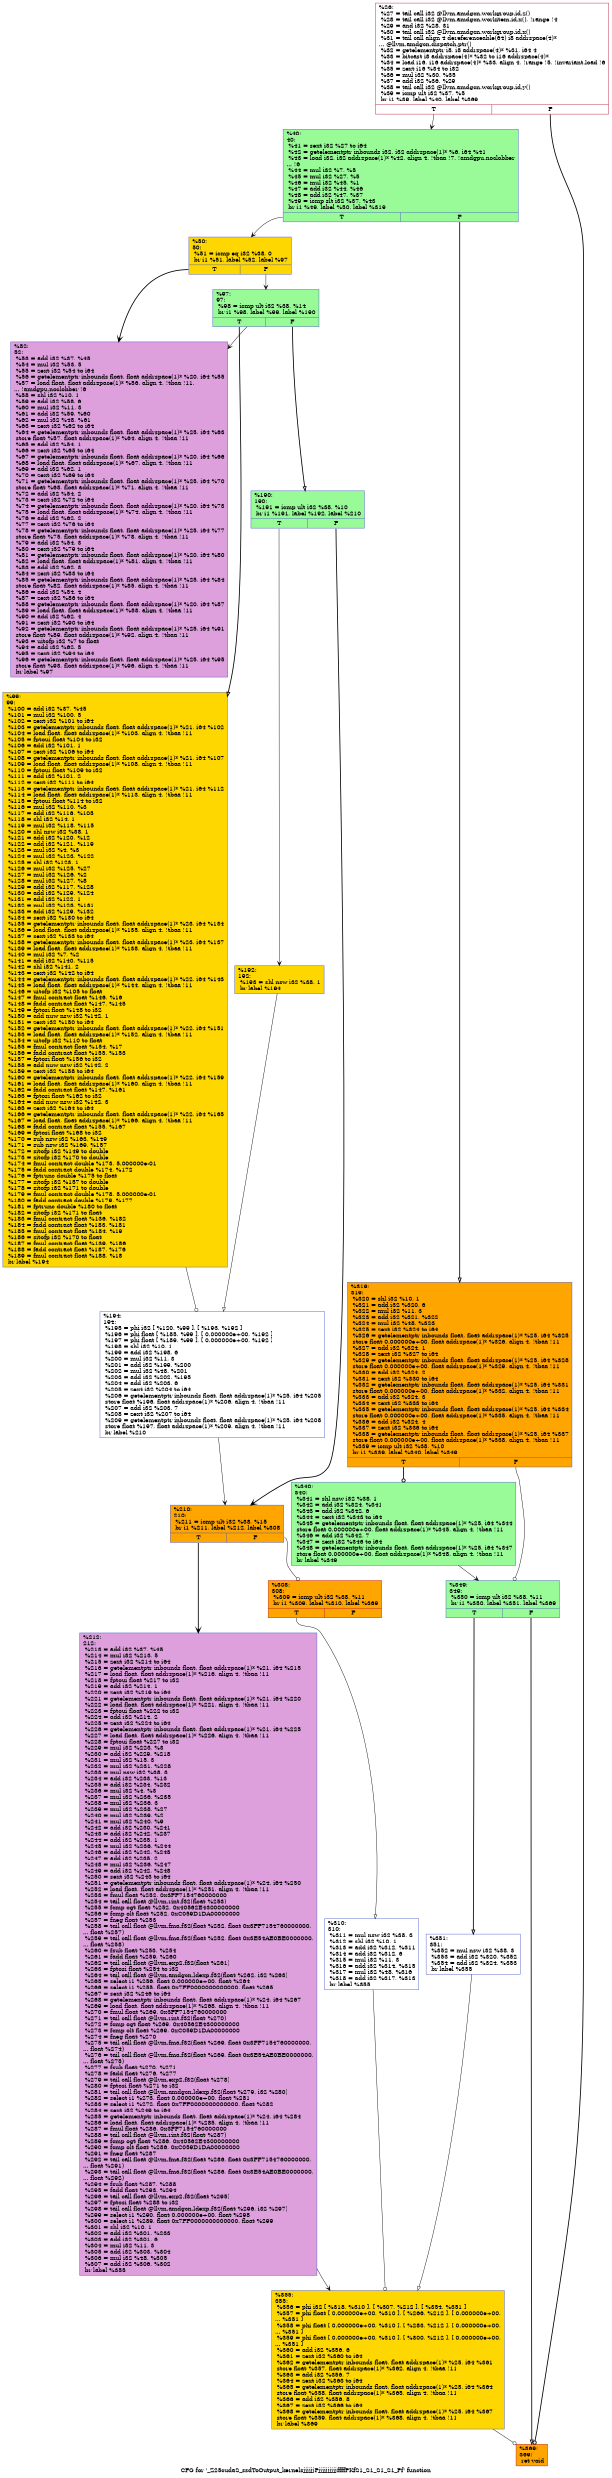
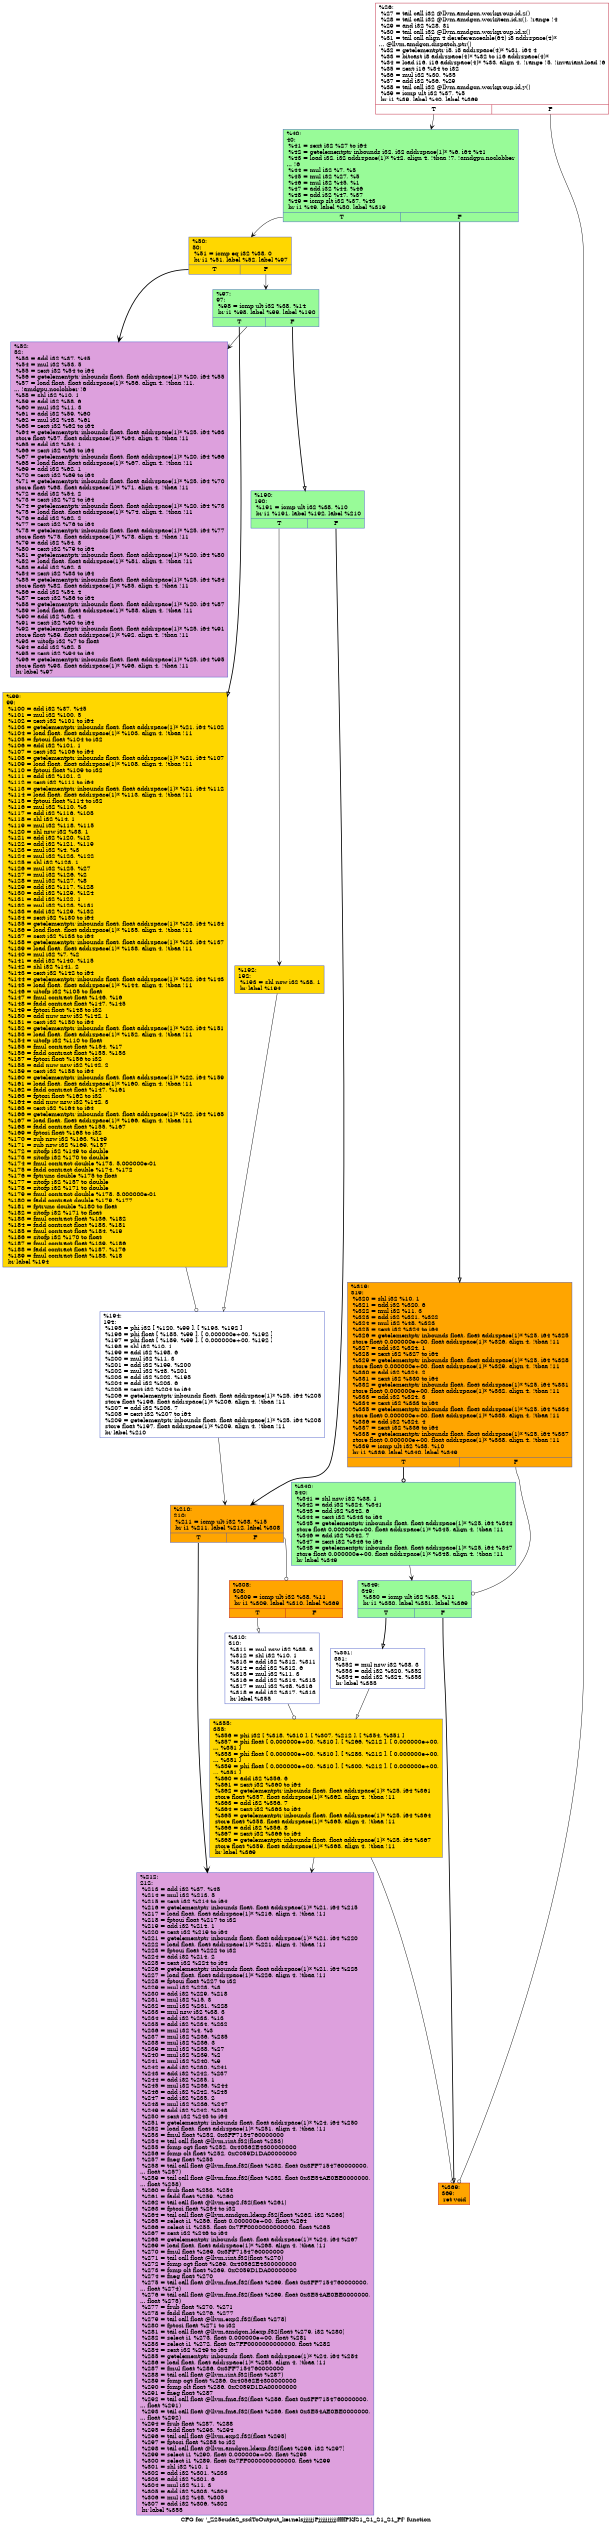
edge "%26:" -> "%369:": style bold -> solid
edge "%212:" -> "%355:": reversed
